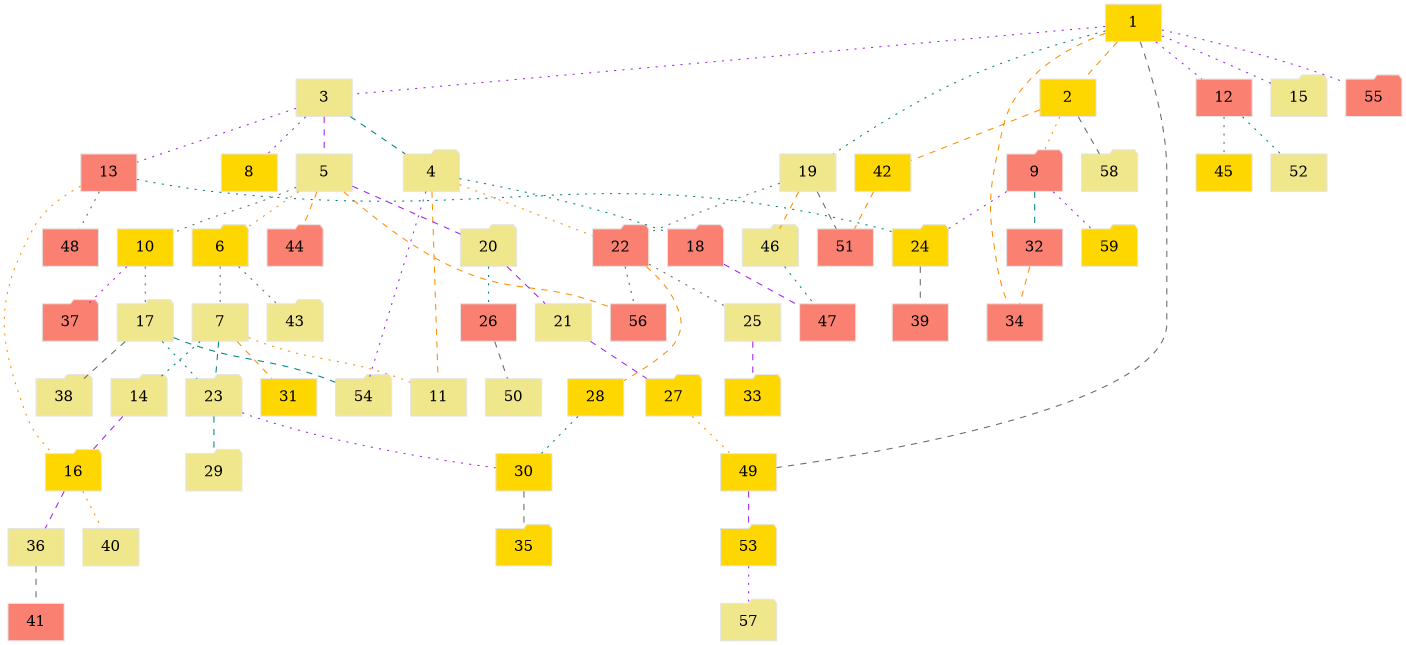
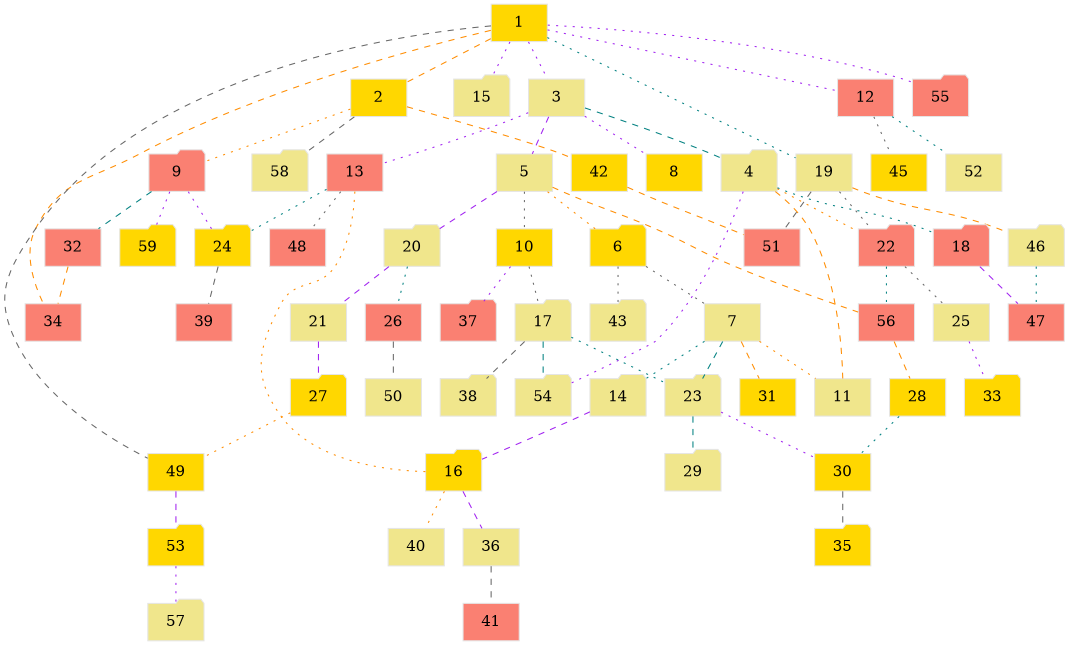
node "44": removed
edge "22" -- "28": now "56" -- "28"
edge "25" -- "33": style dashed -> dotted
